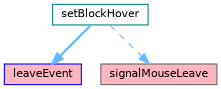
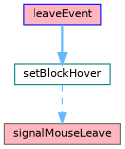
edge "setBlockHover" -> "leaveEvent": reversed
